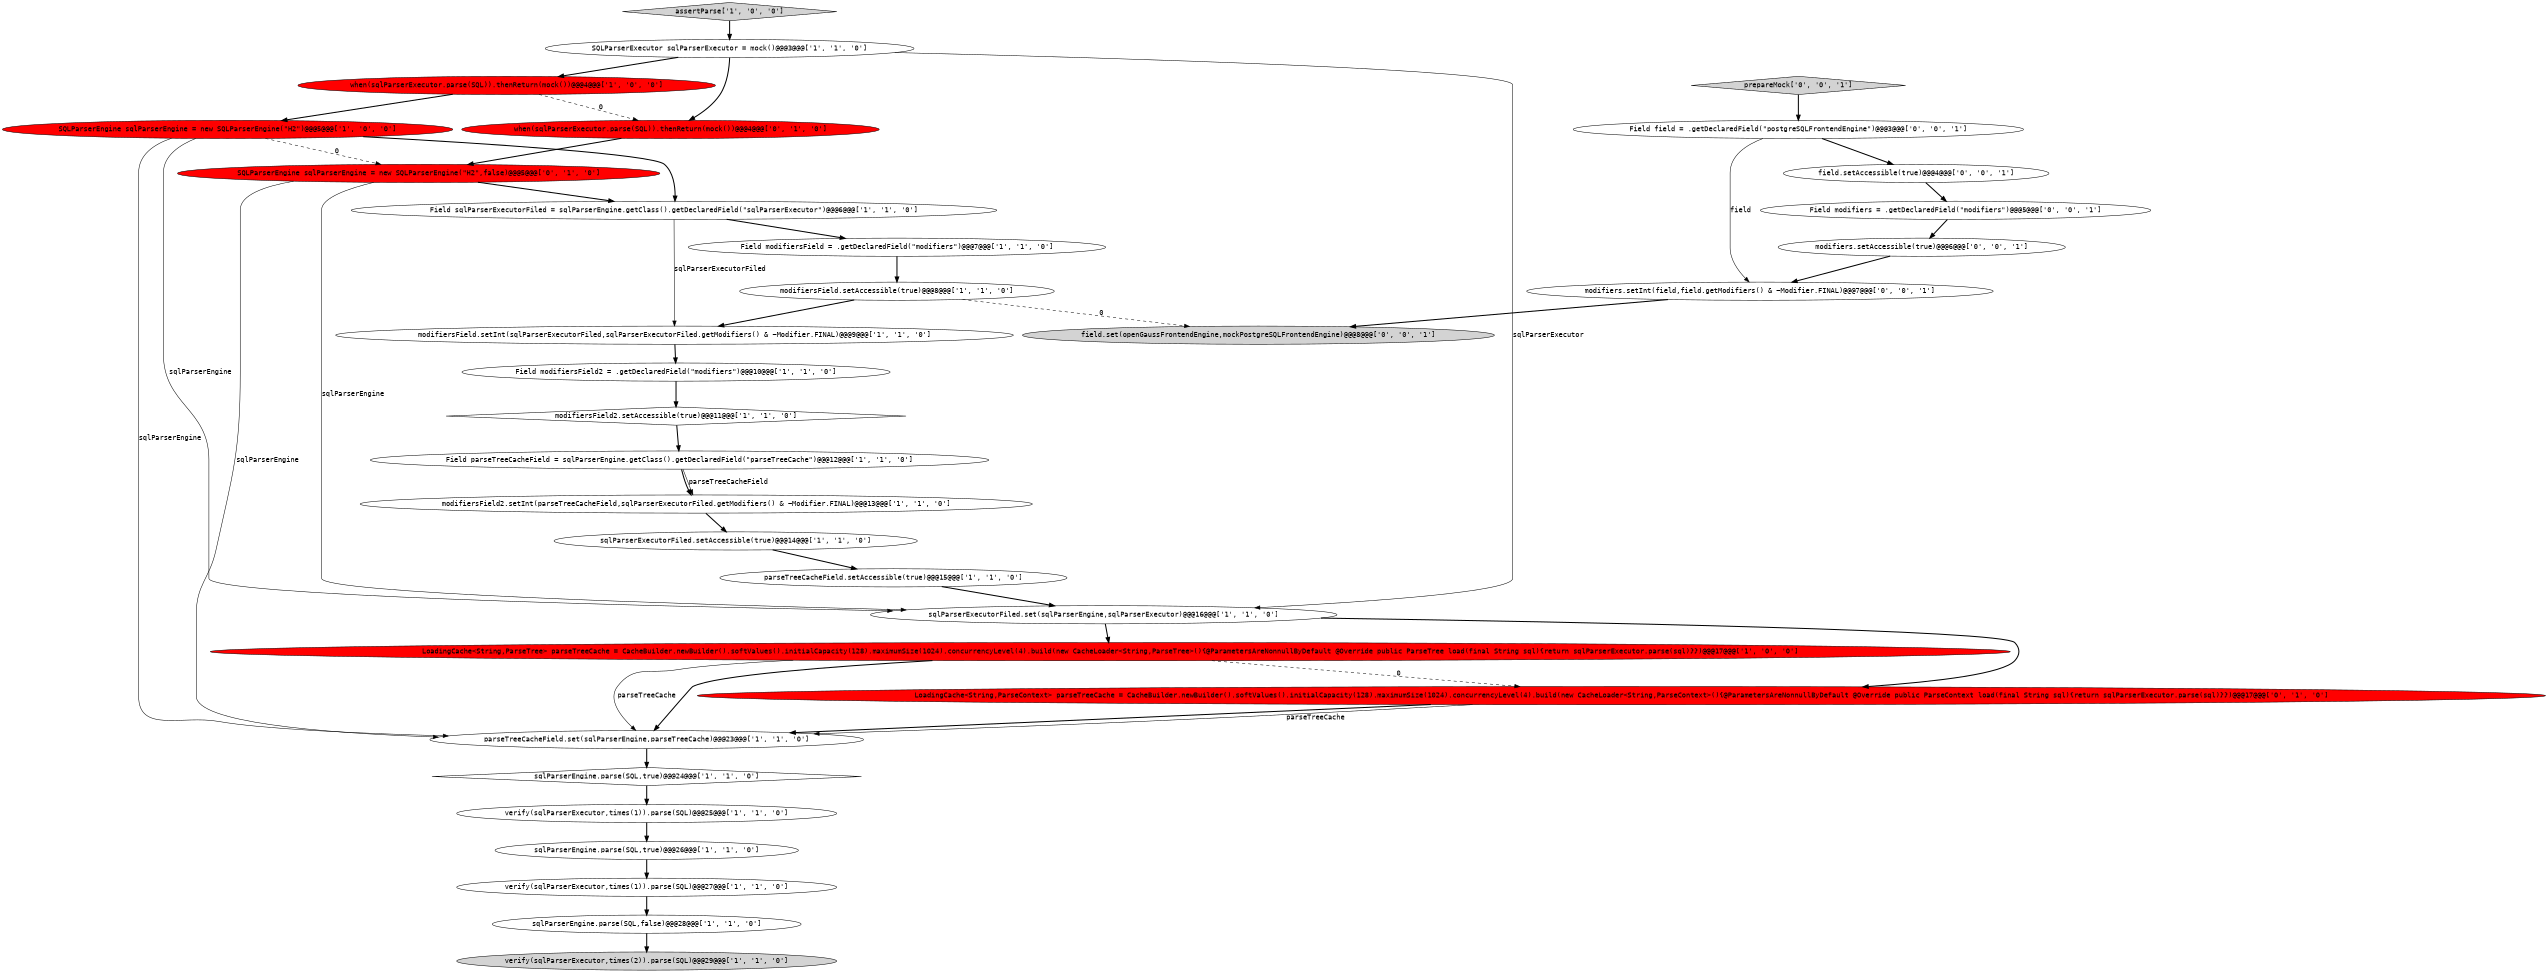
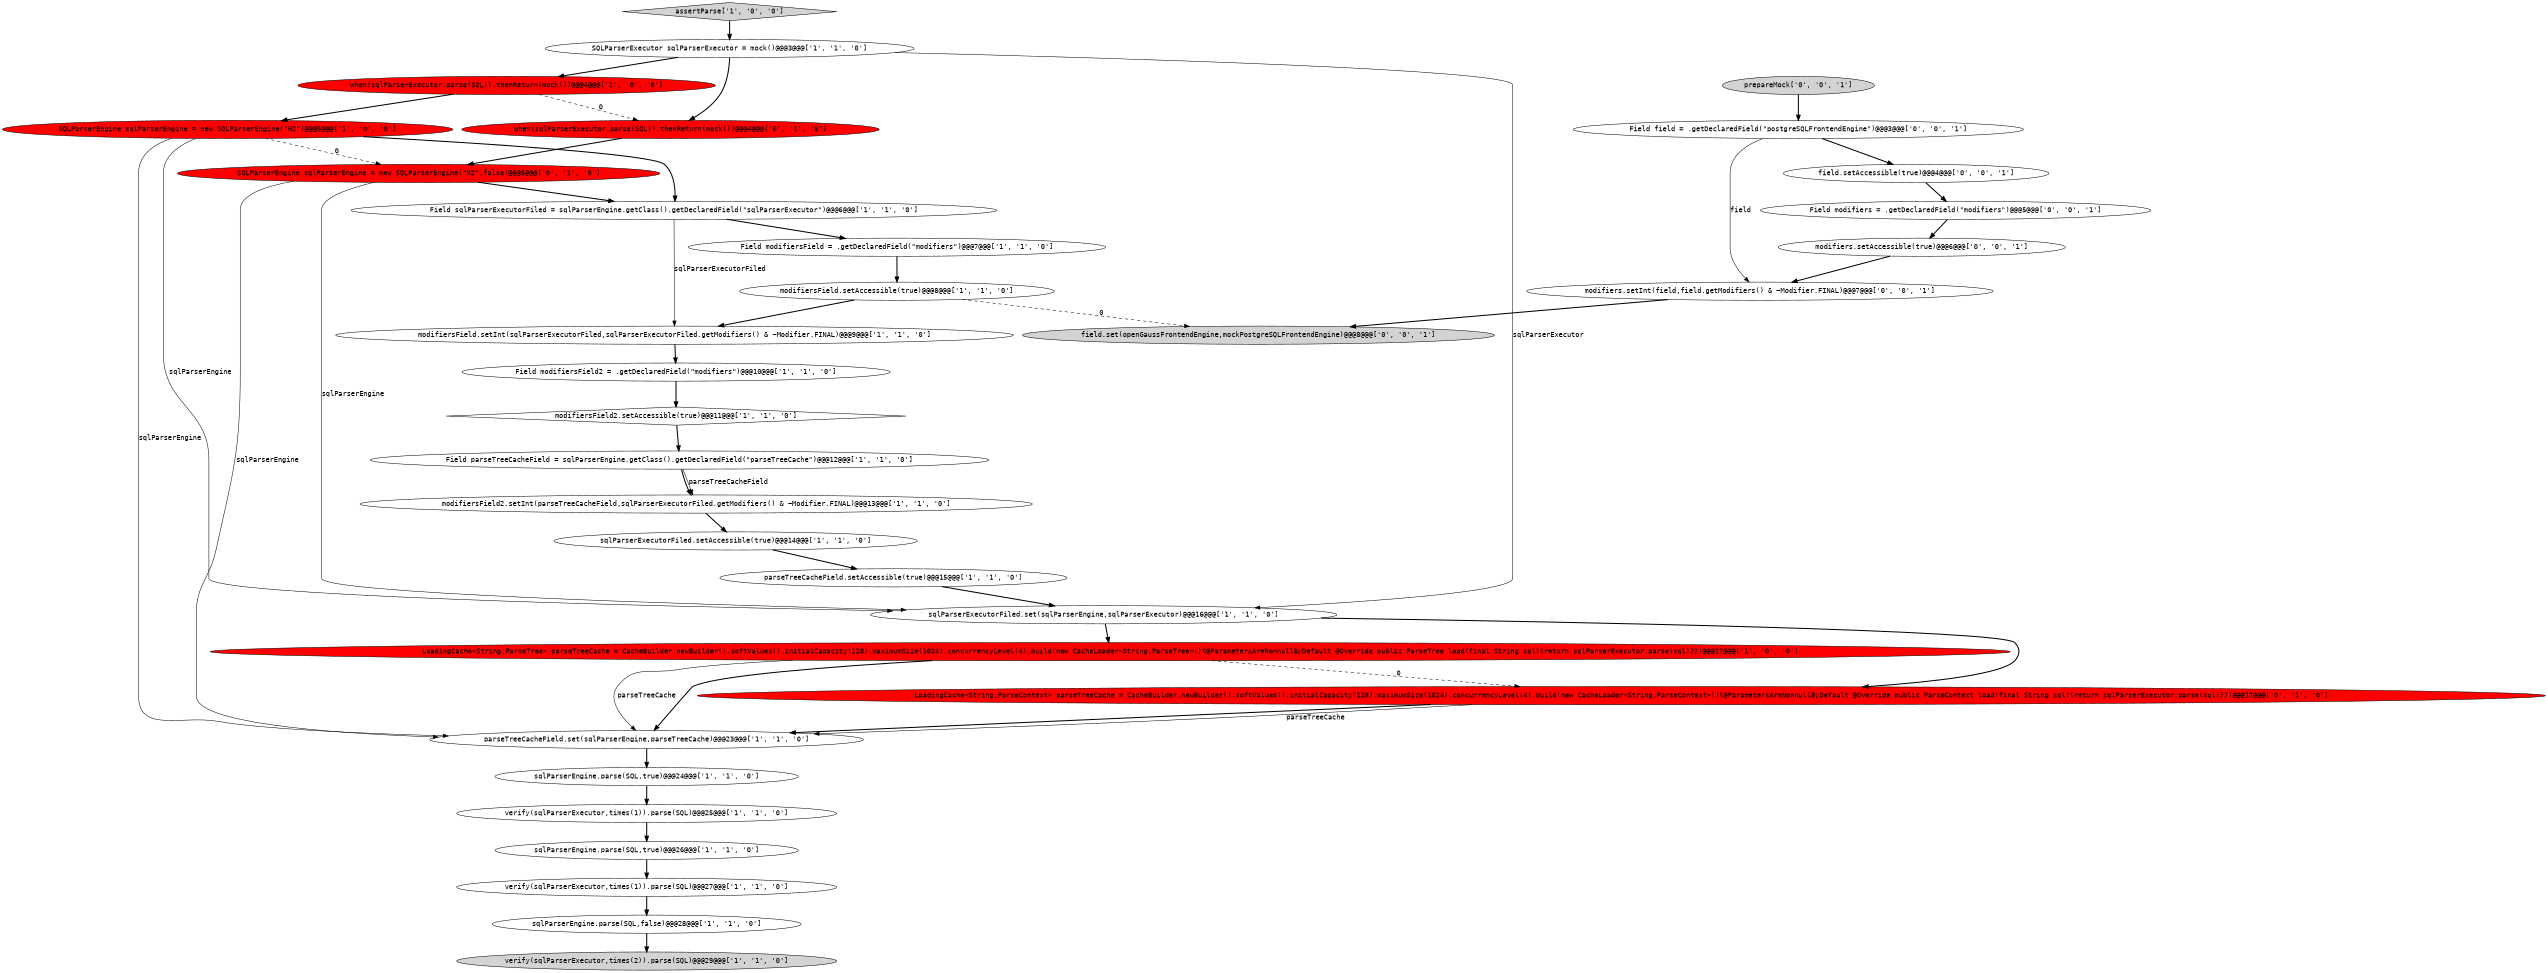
node "prepareMock['0', '0', '1']": shape diamond -> ellipse
node "sqlParserEngine.parse(SQL,true)@@@24@@@['1', '1', '0']": shape diamond -> ellipse
